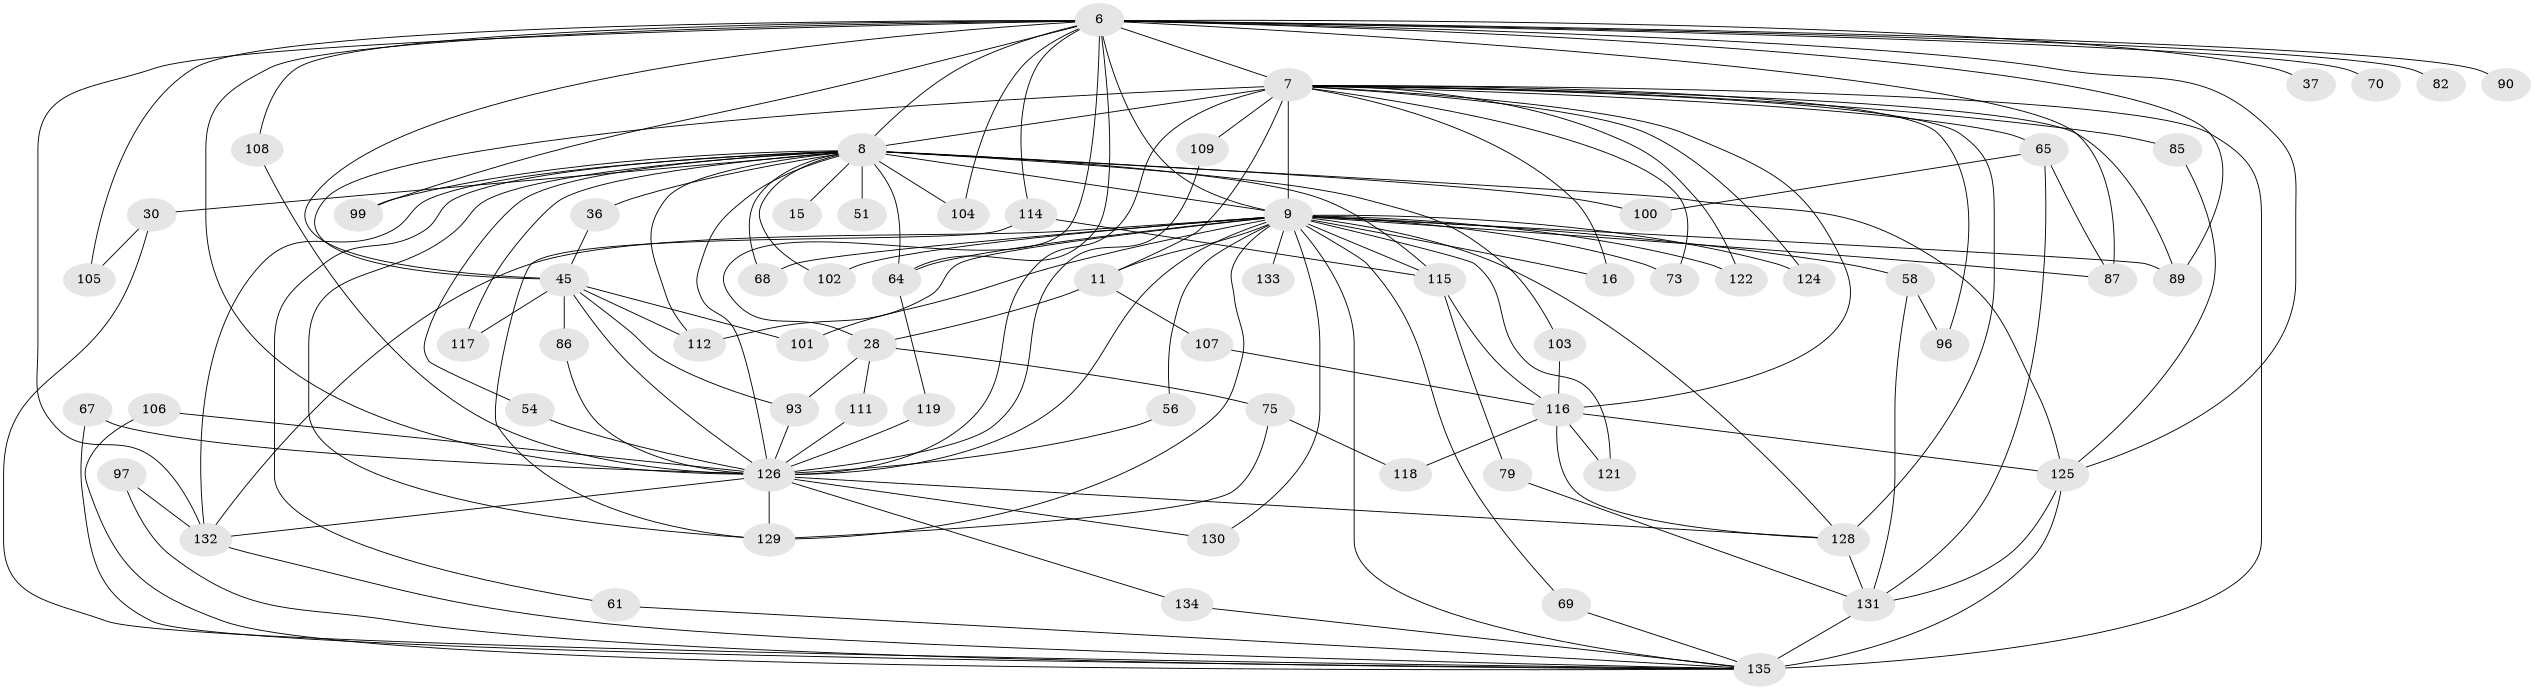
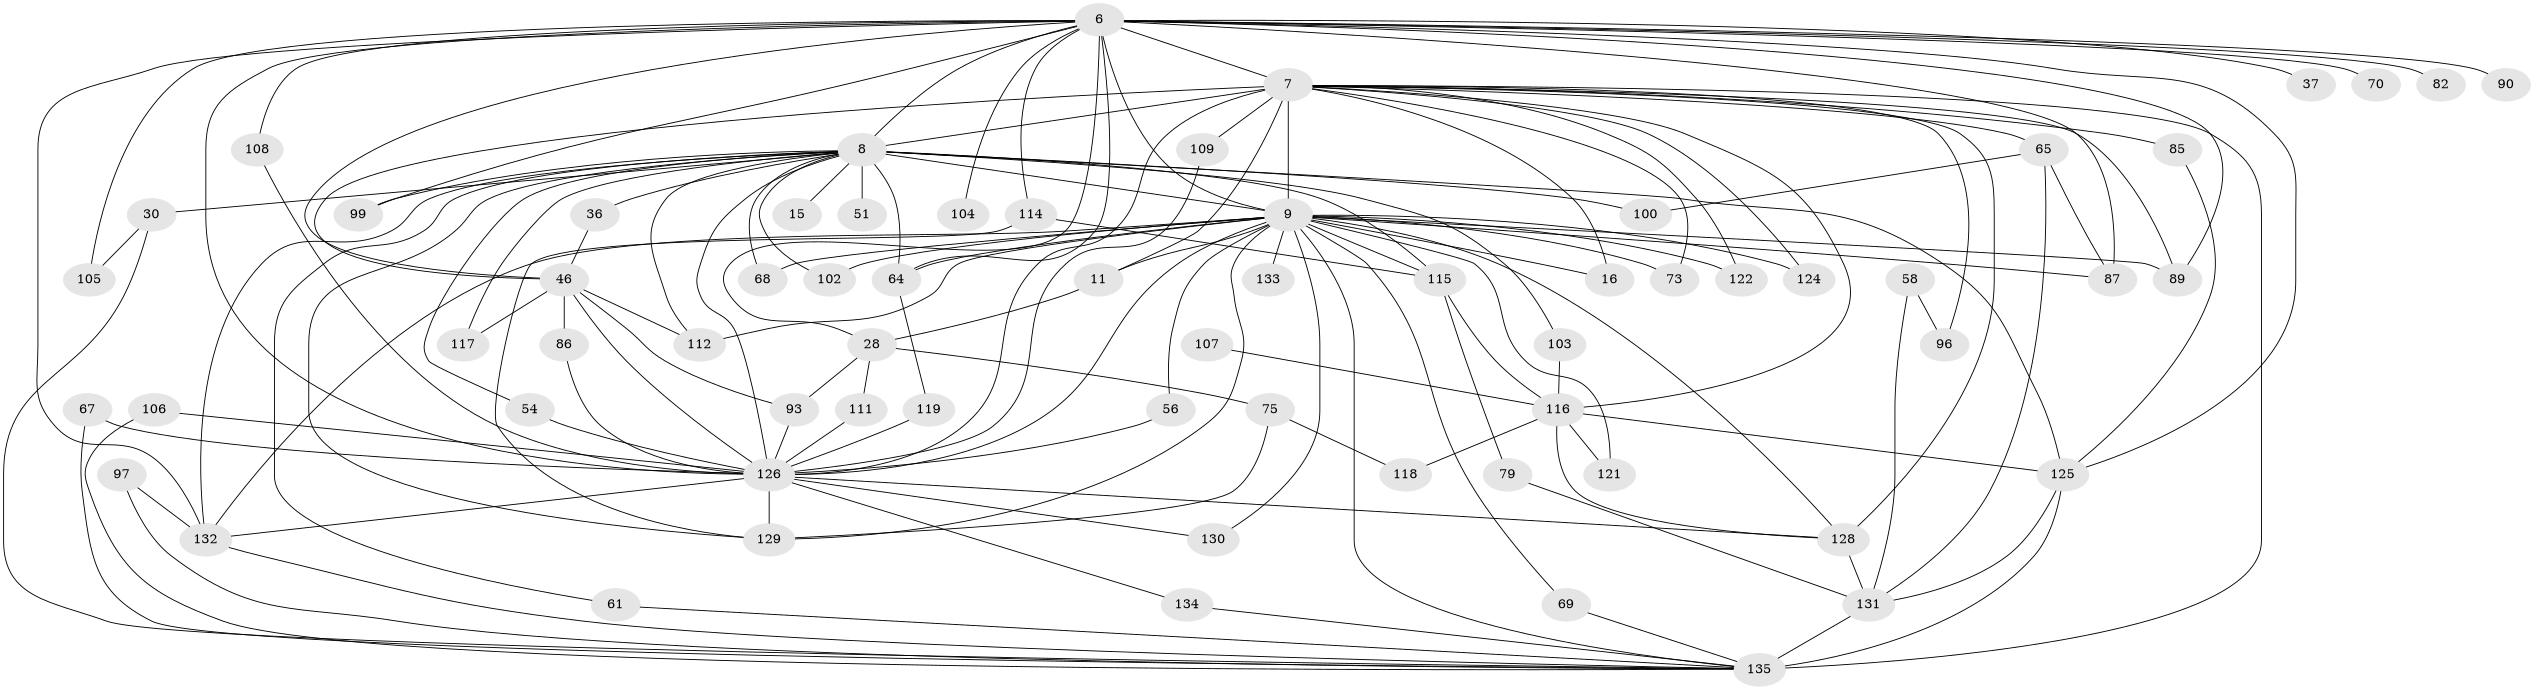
edge "8" -- "104": removed
edge "9" -- "58": removed
node "45": label "45" -> "46"
edge "11" -- "107": removed
node "101": removed
